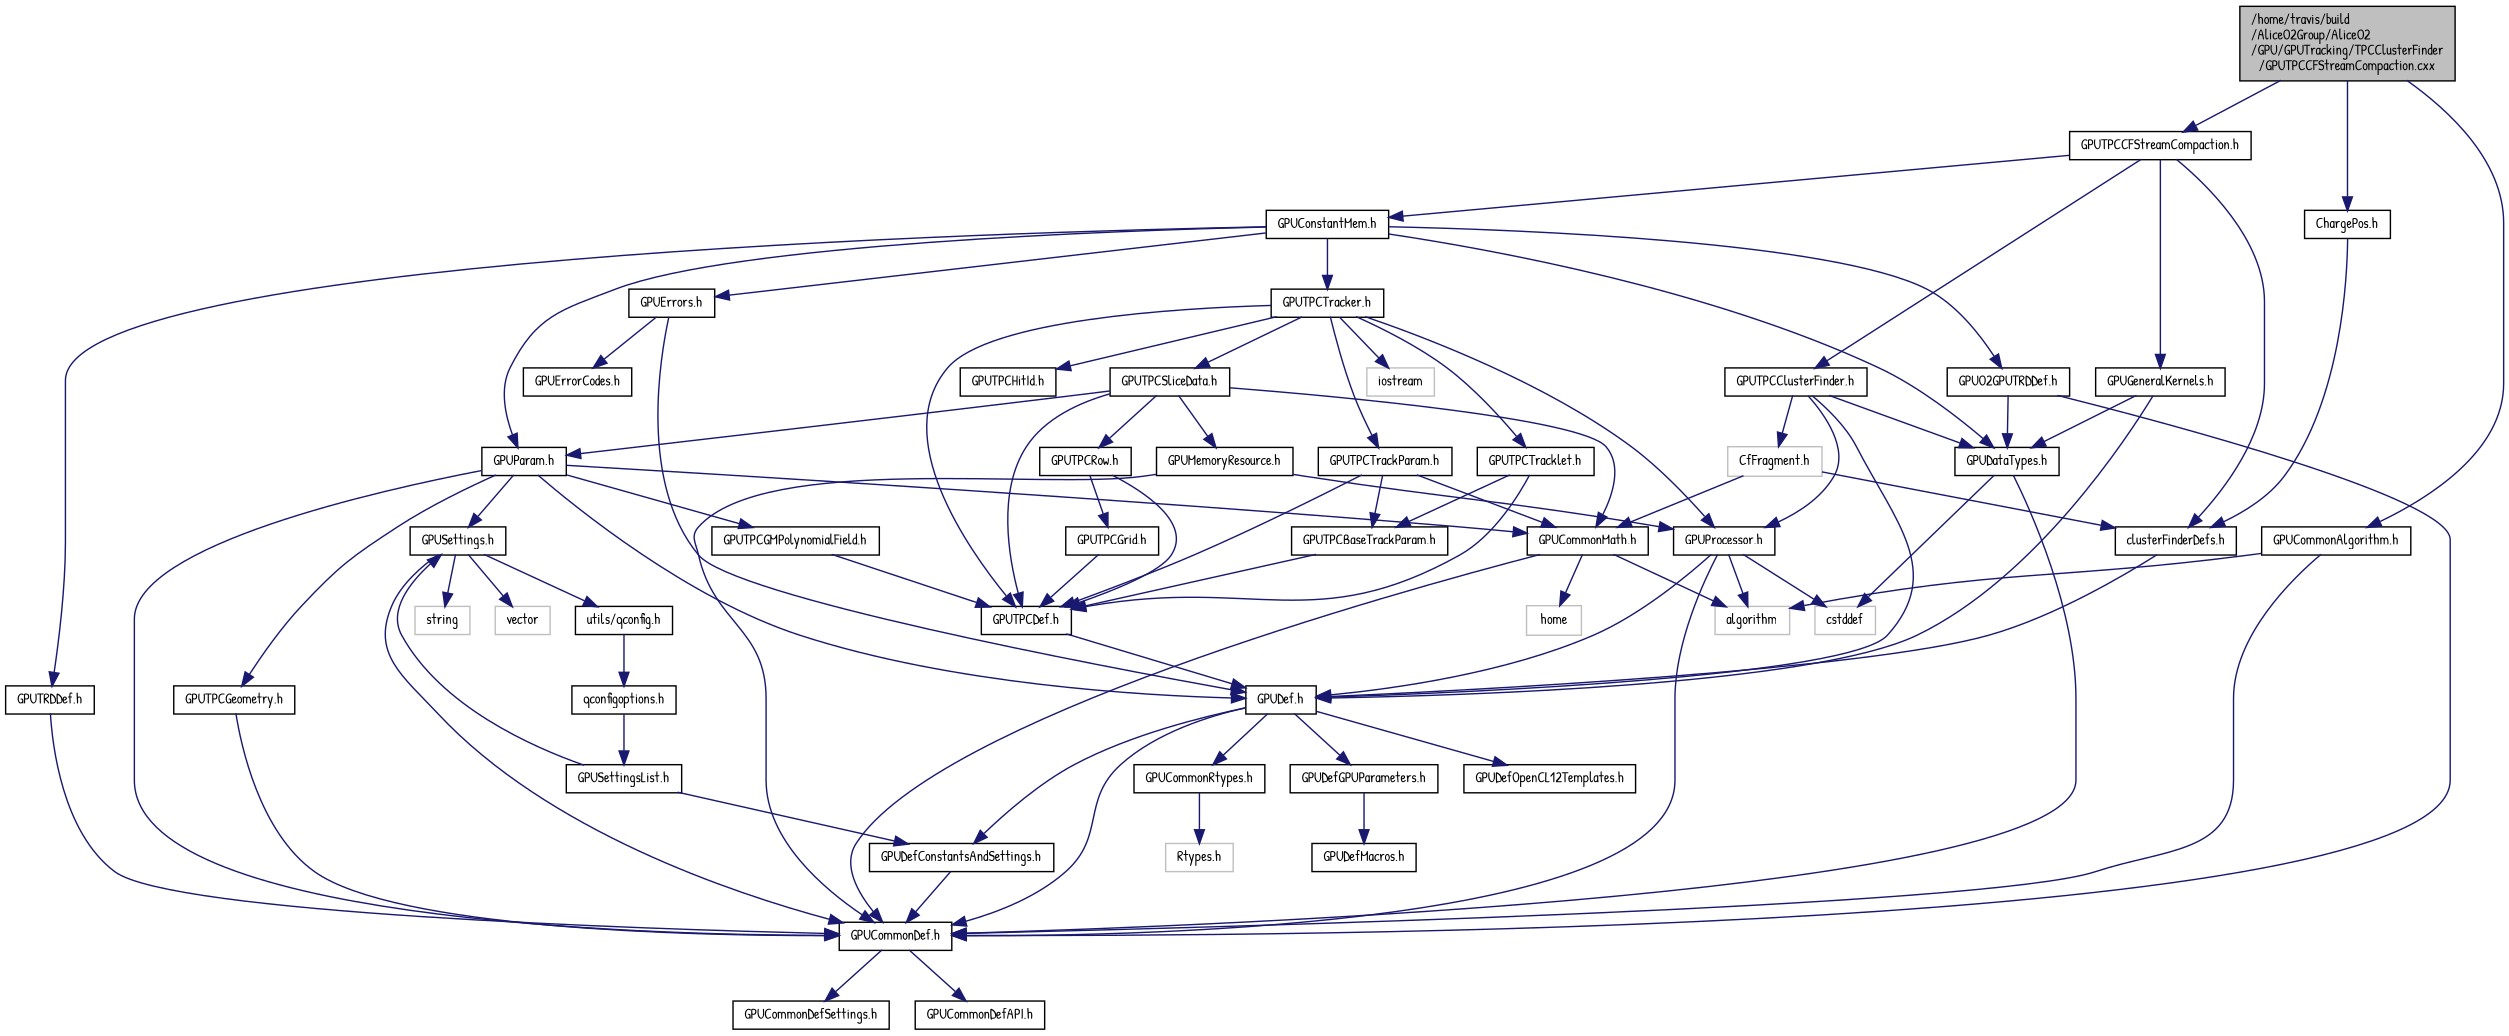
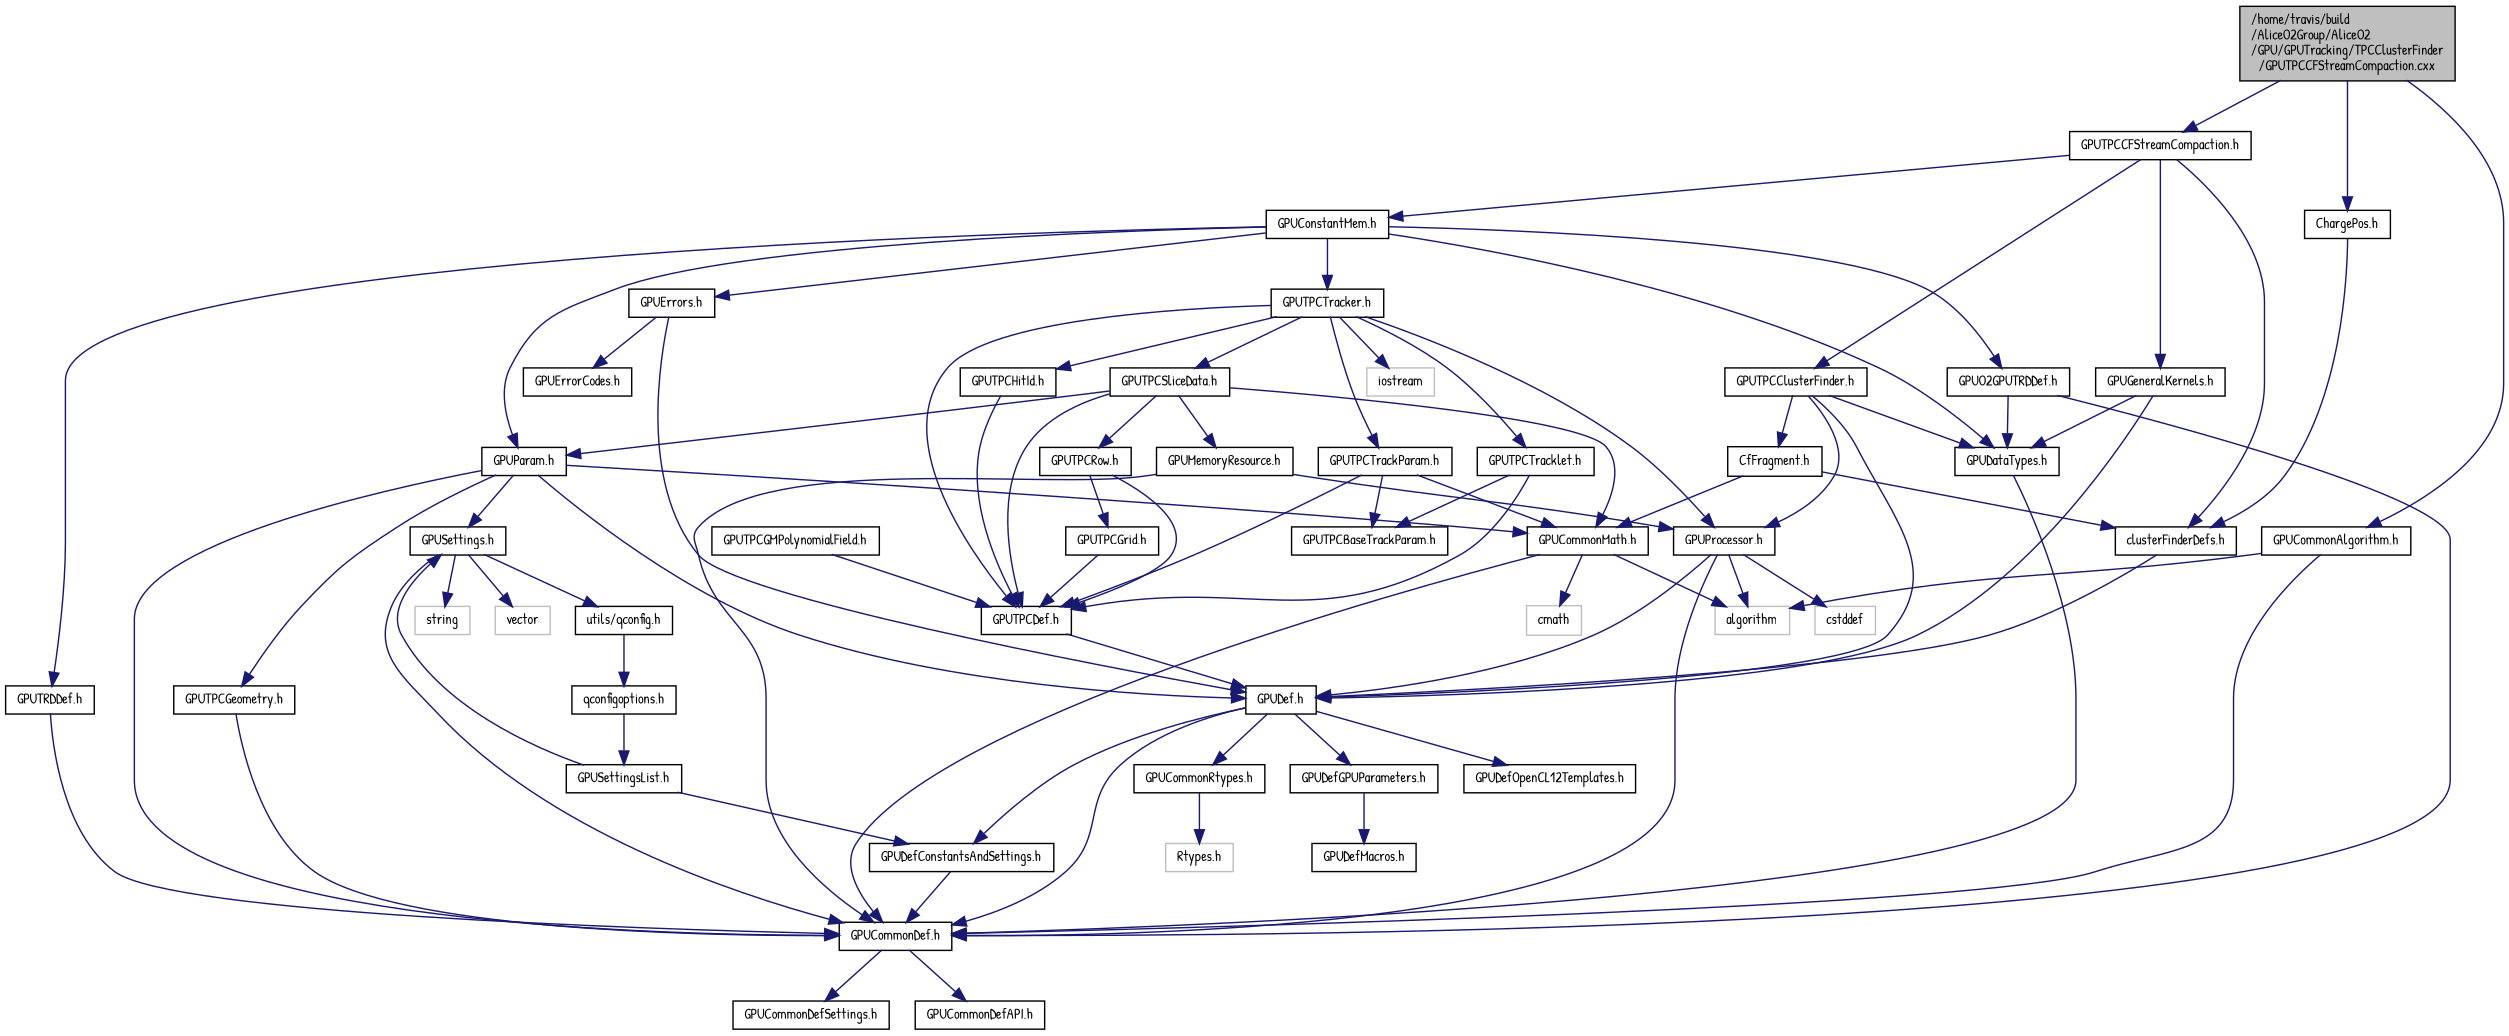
node "CfFragment.h": color grey75 -> black
edge "GPUParam.h" -> "GPUTPCGMPolynomialField.h": removed
edge "GPUDataTypes.h" -> "cstddef": removed
edge "GPUTPCBaseTrackParam.h" -> "GPUTPCDef.h": now "GPUTPCHitId.h" -> "GPUTPCDef.h"
node "home": label "home" -> "cmath"
